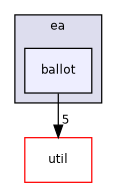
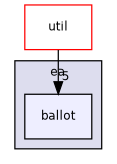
edge "ballot" -> "util": reversed
